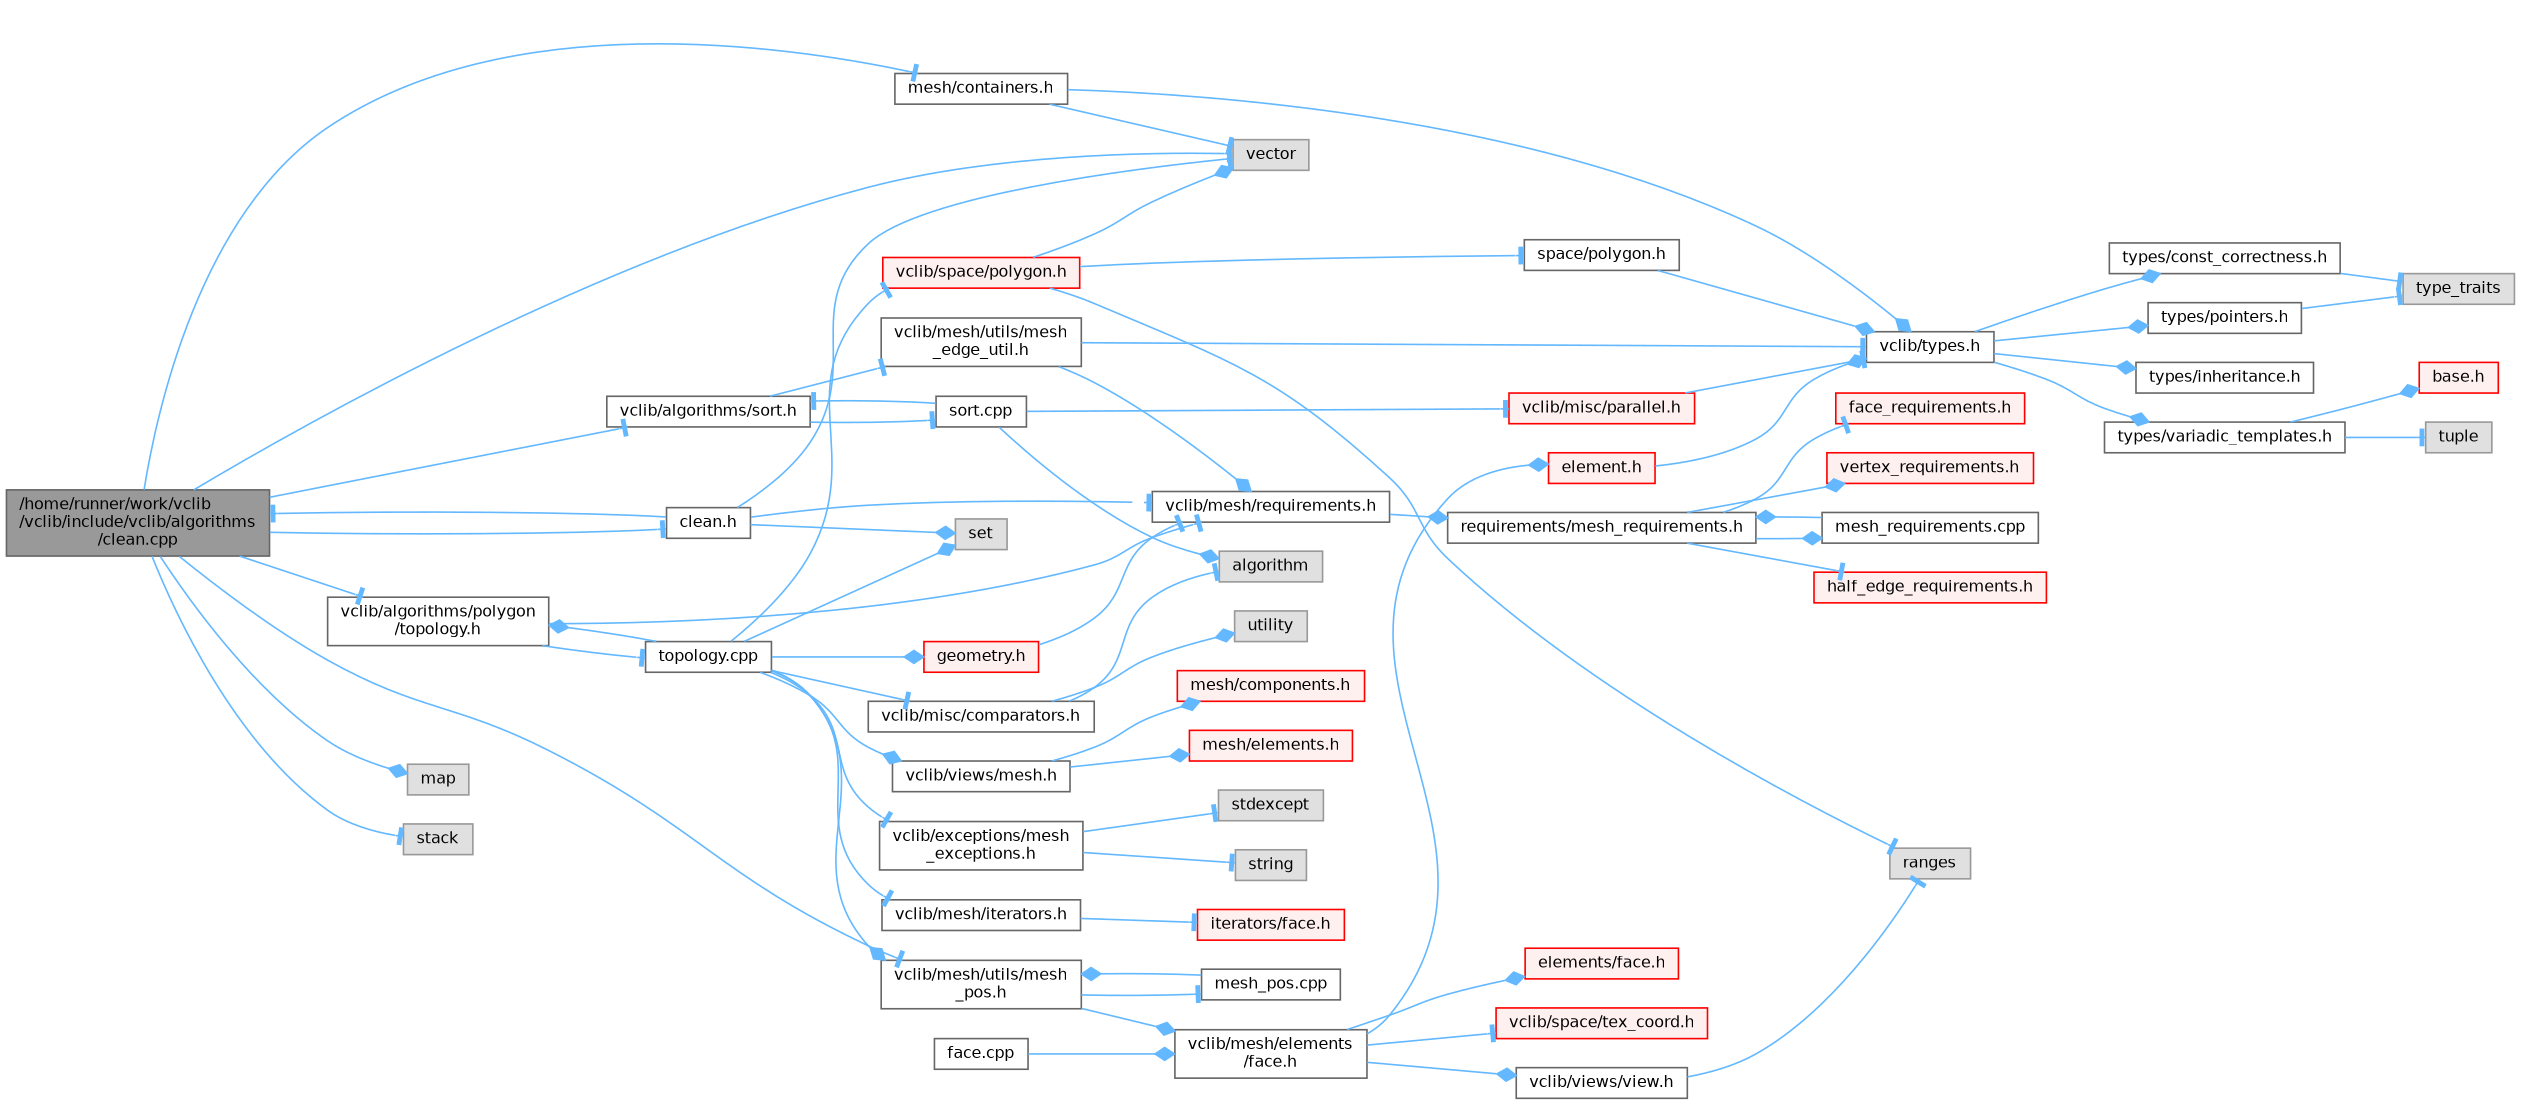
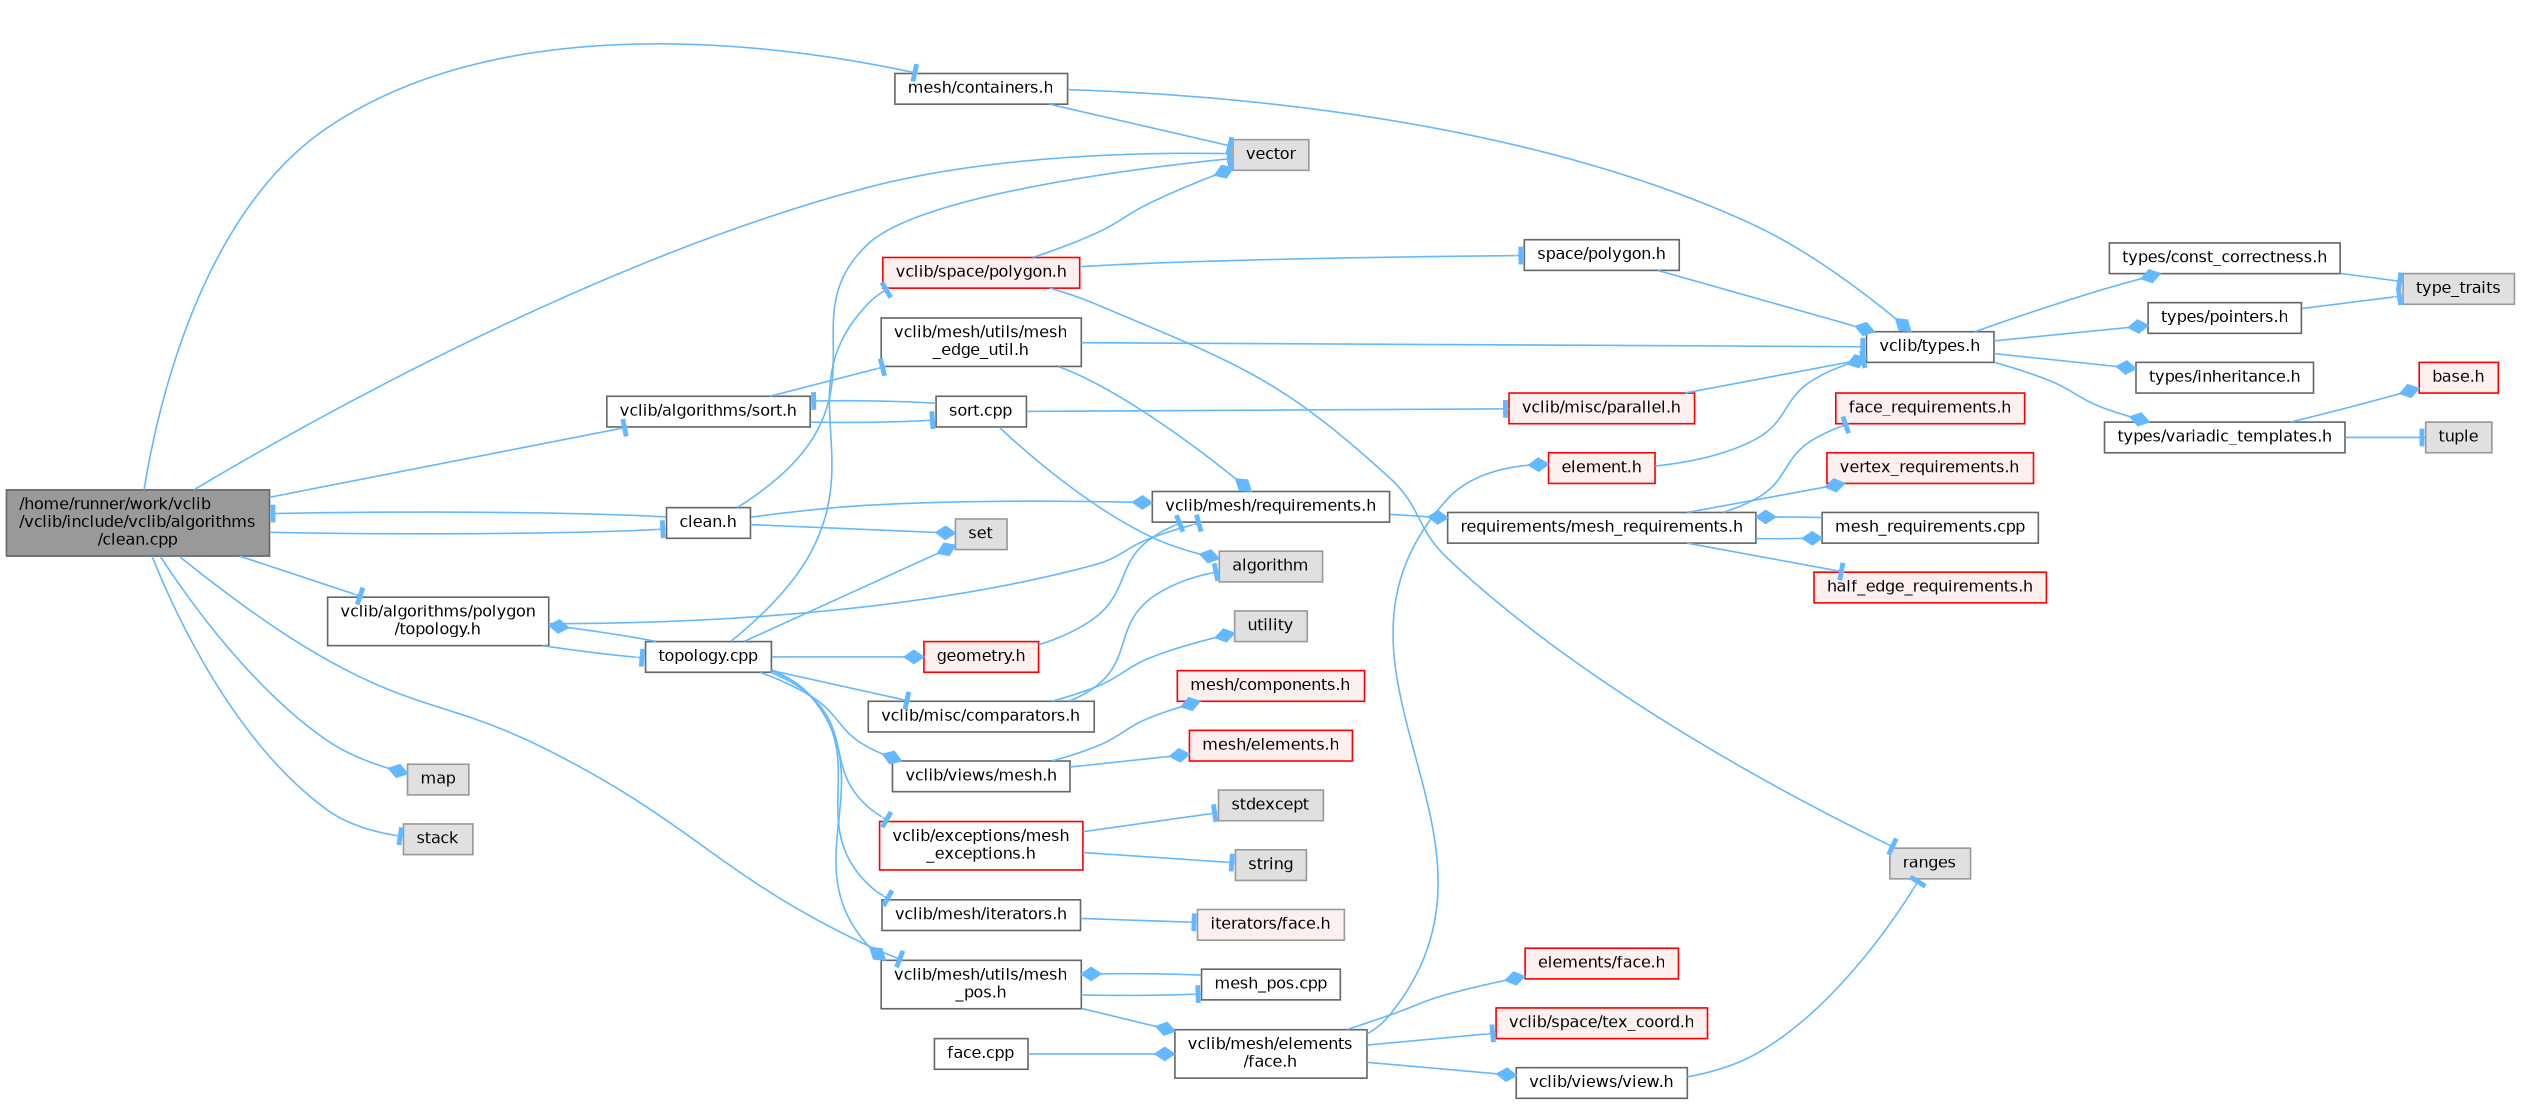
edge "clean.h" -> "vclib/mesh/requirements.h": arrowhead tee -> diamond
node "vclib/exceptions/mesh _exceptions.h": color grey40 -> red
node "iterators/face.h": color red -> grey60
